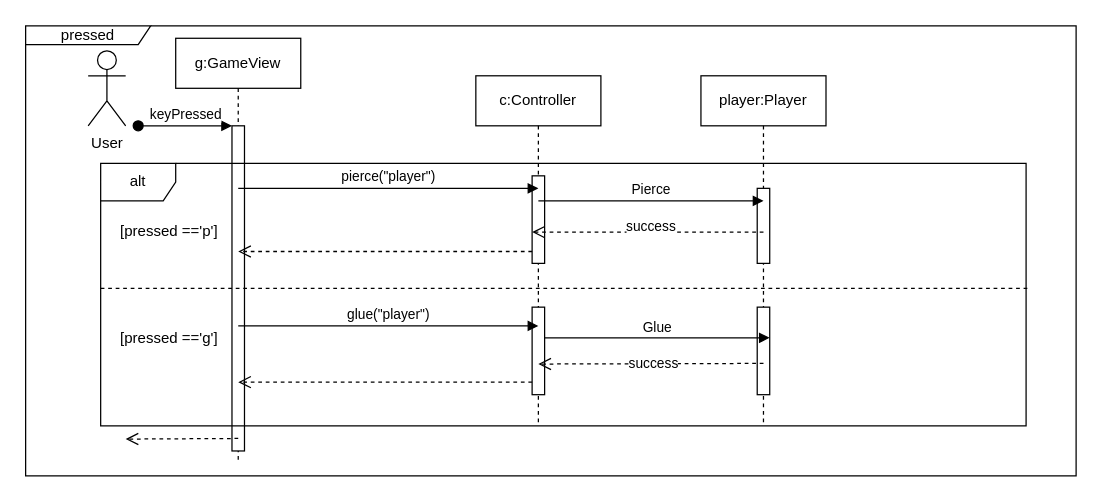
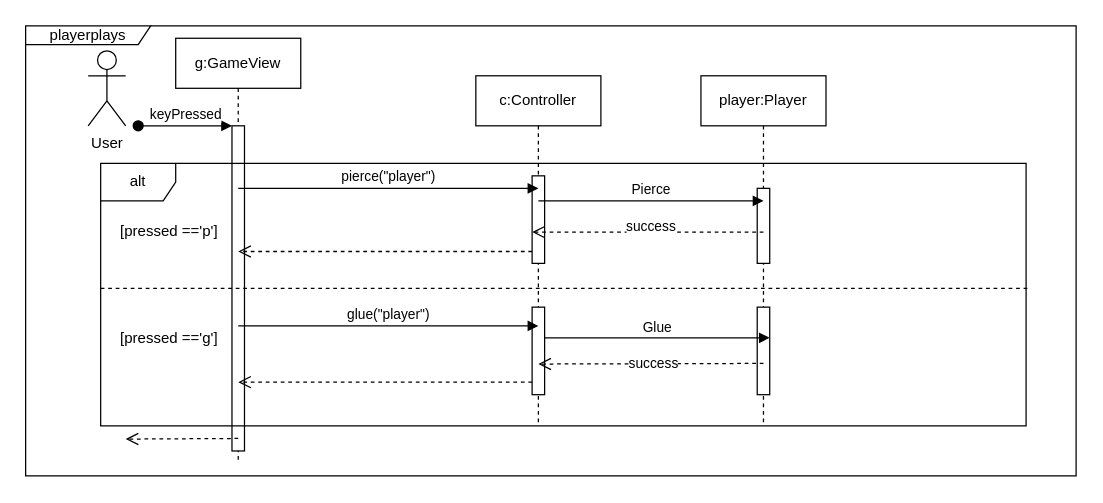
node "pressed": label "pressed" -> "playerplays"
